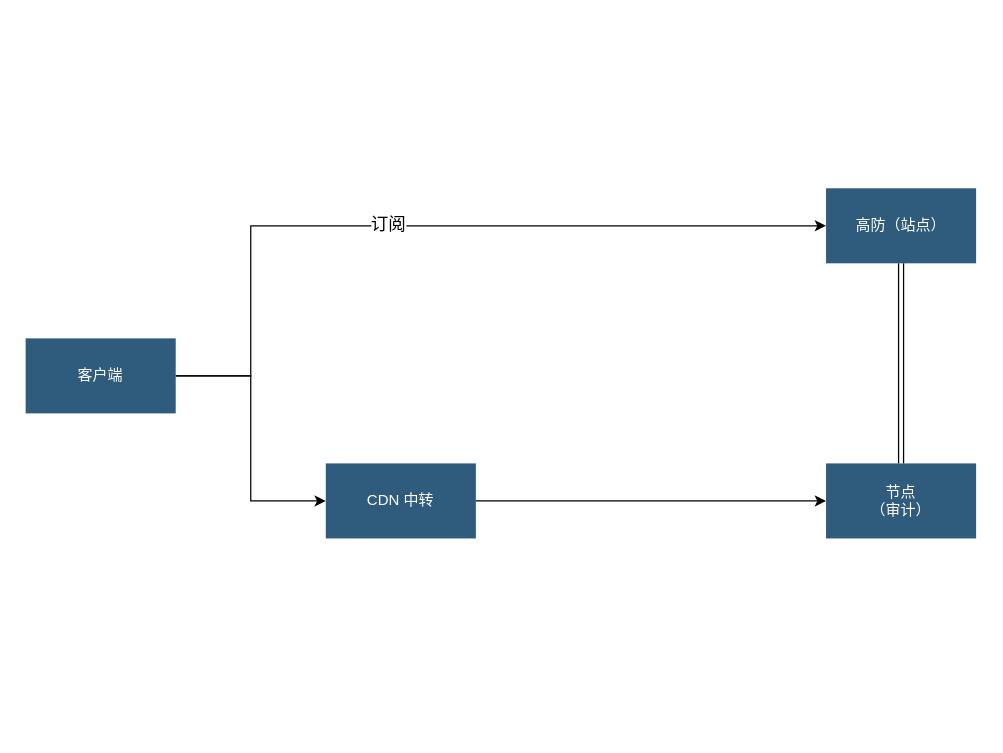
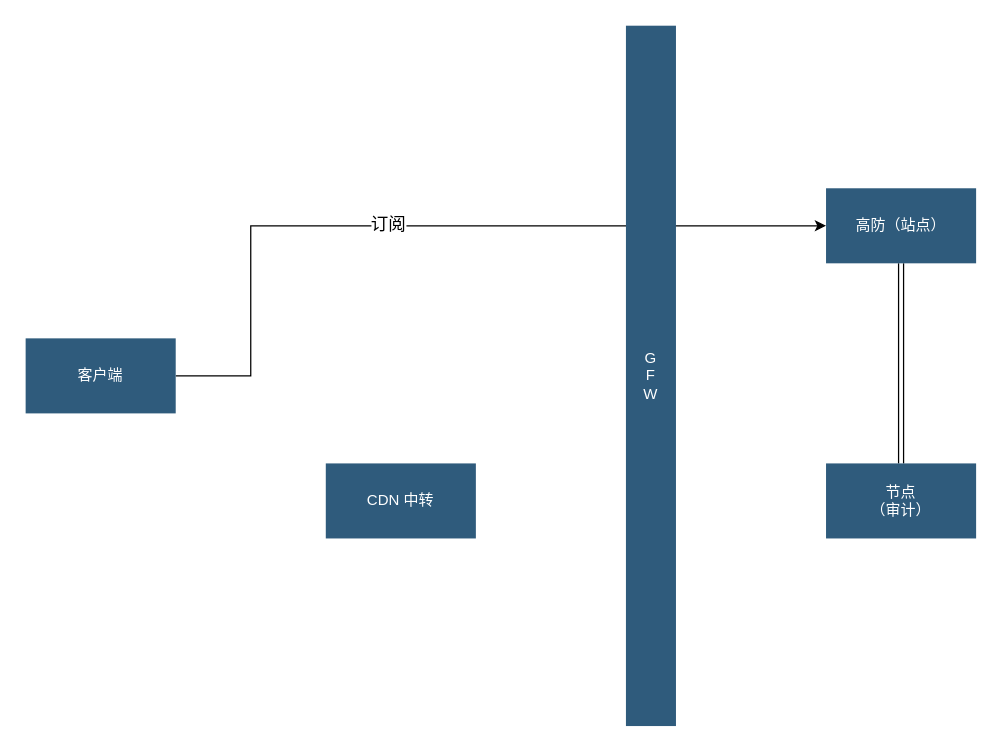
node "G F W": added
edge "客户端" -> "CDN 中转": removed
edge "CDN 中转" -> "节点 （审计）": removed
